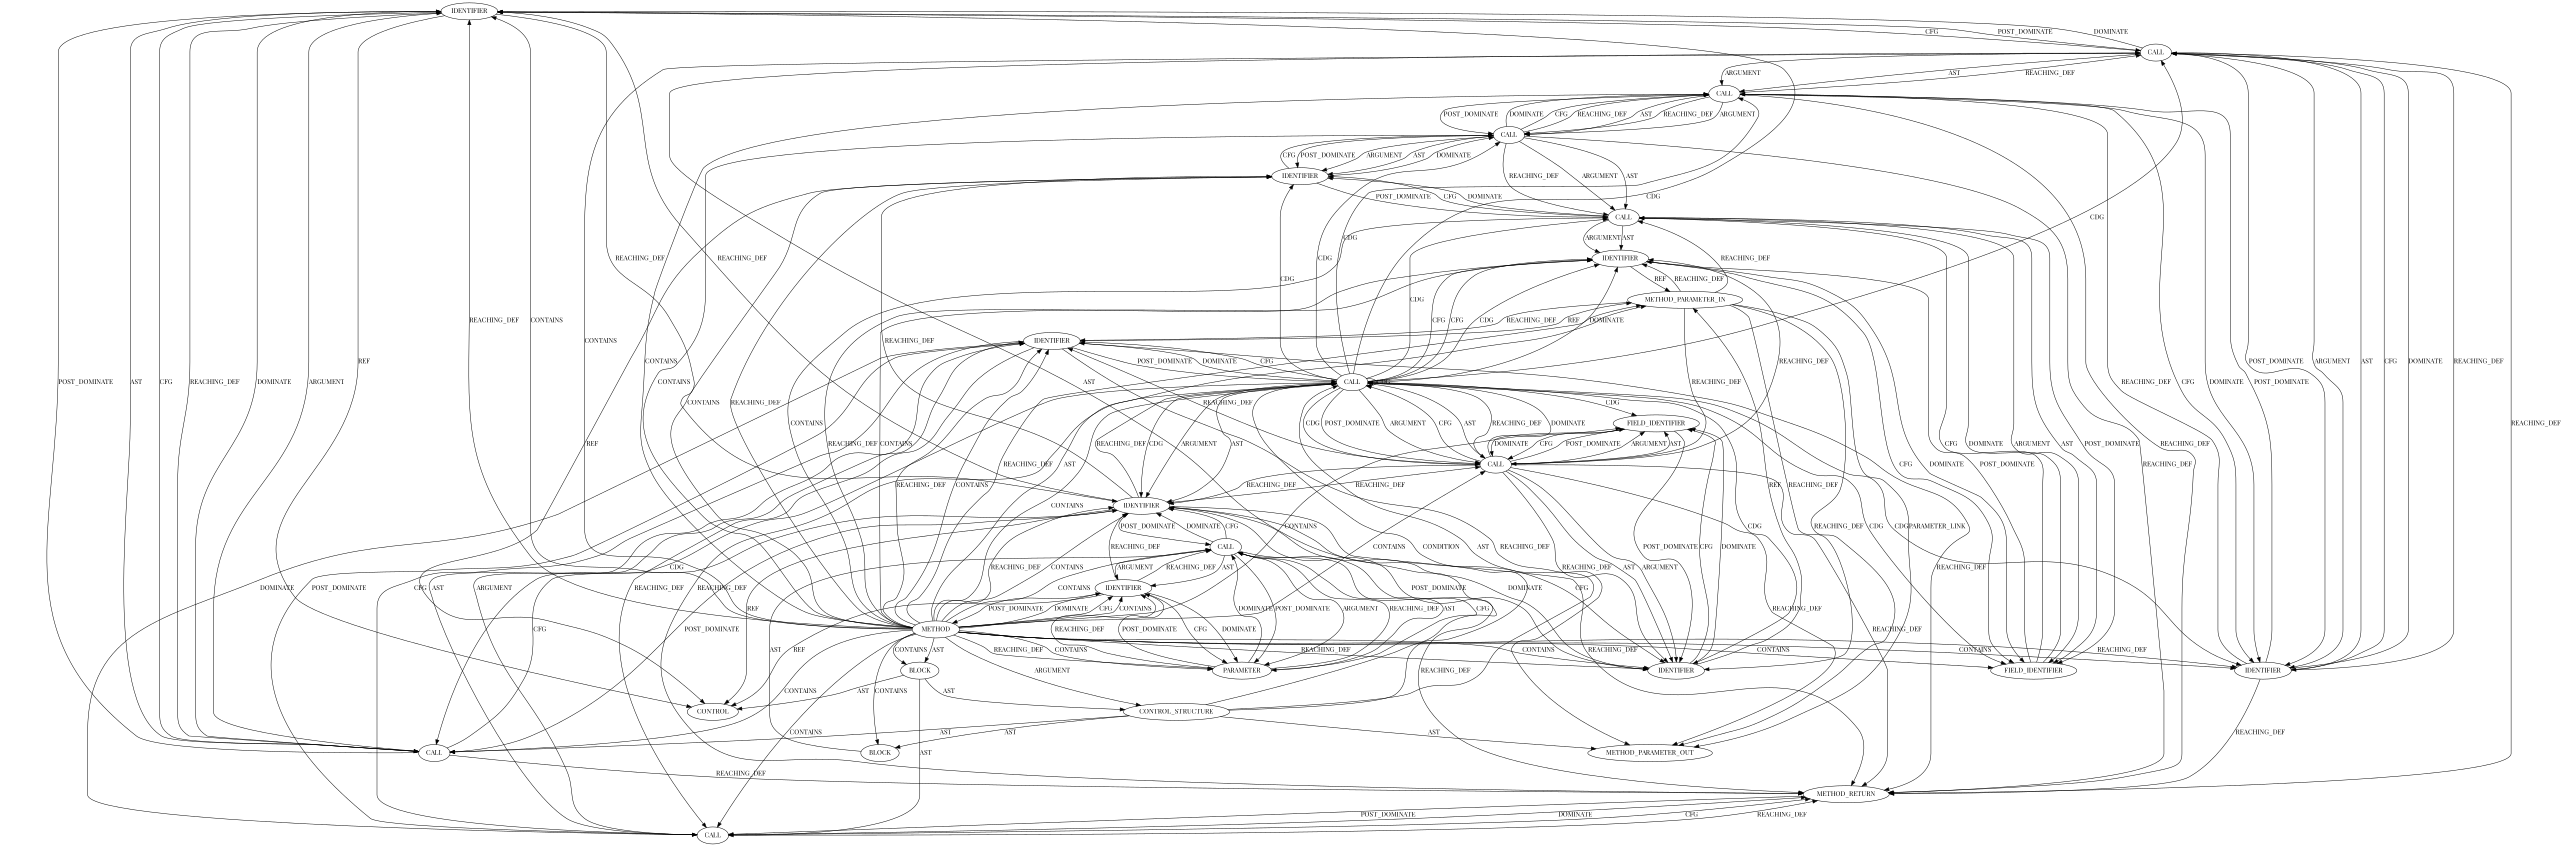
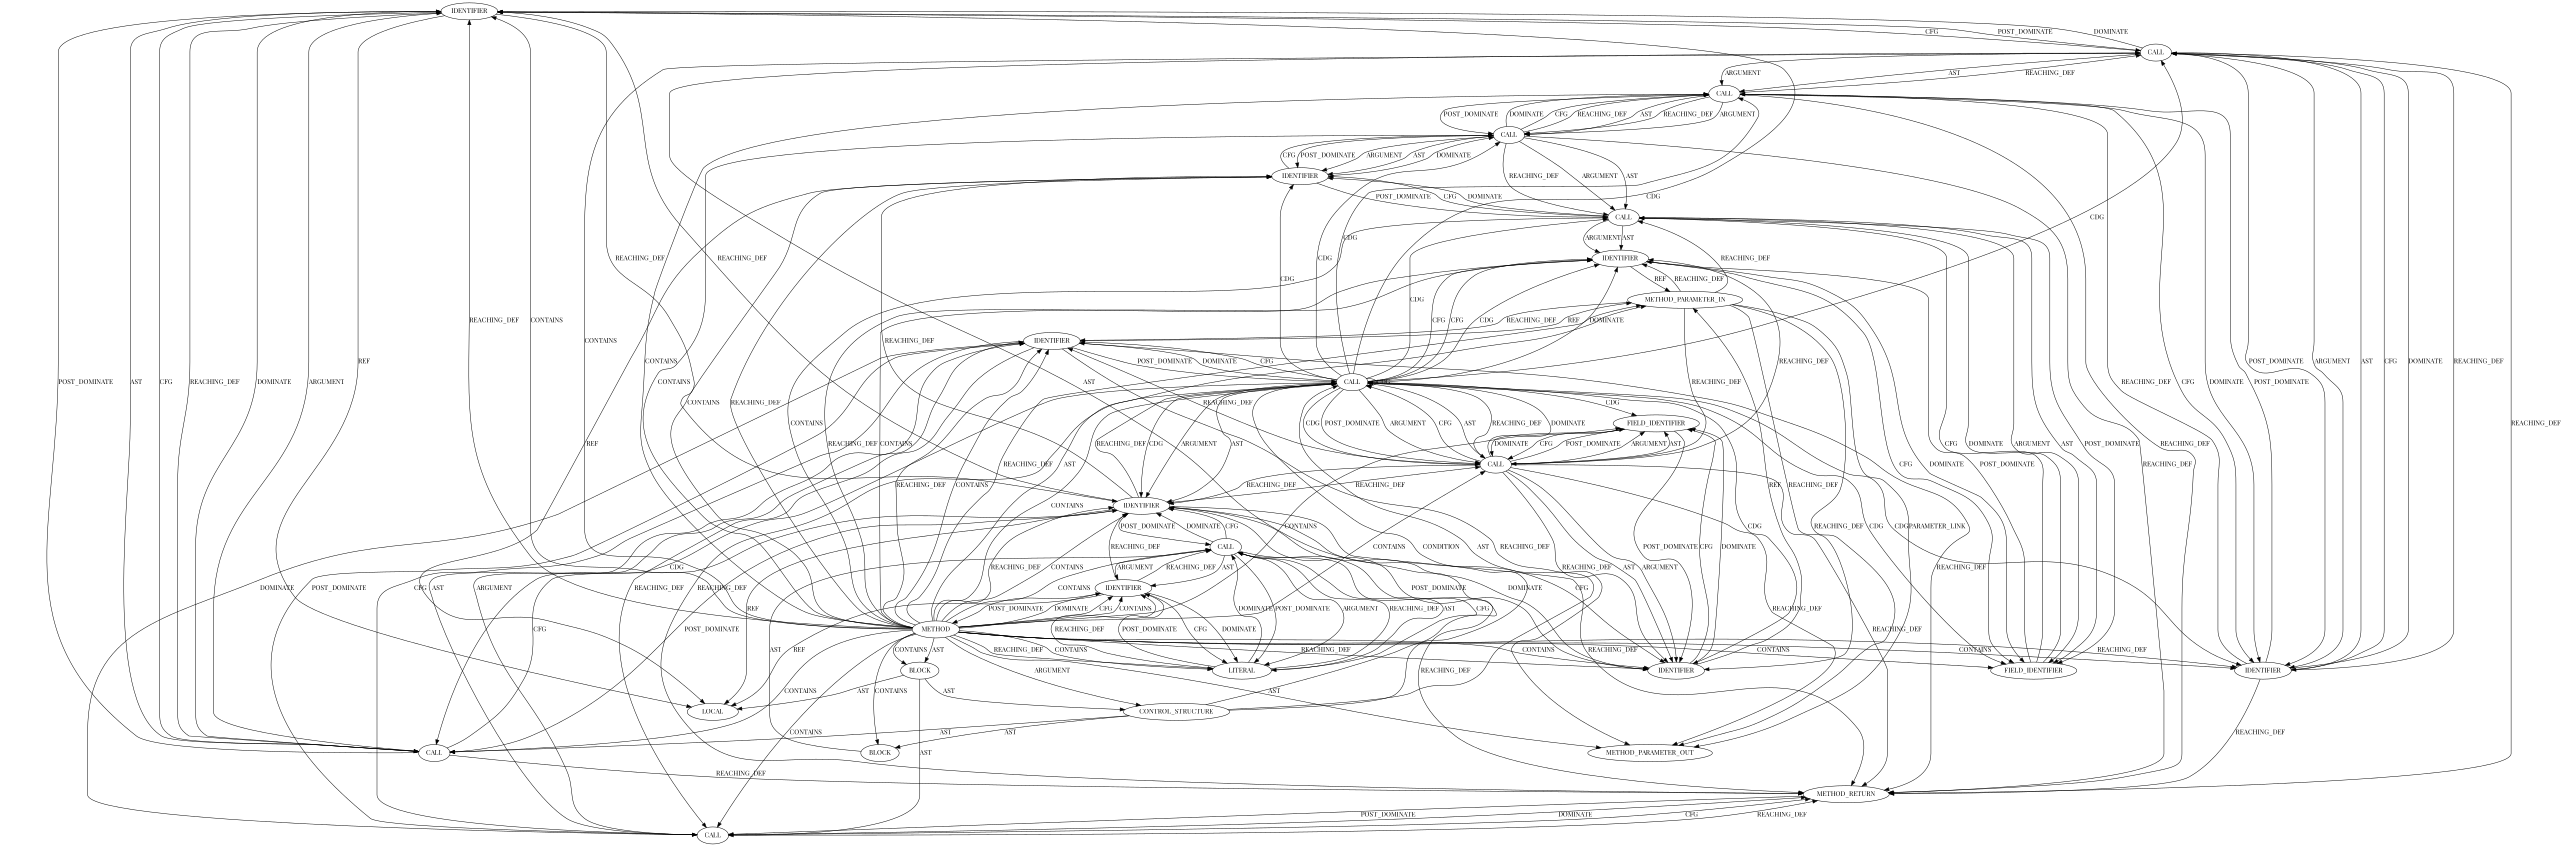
node "PARAMETER": label "PARAMETER" -> "LITERAL"
node "CONTROL": label "CONTROL" -> "LOCAL"
edge "CONTROL_STRUCTURE" -> "METHOD_PARAMETER_OUT": now "METHOD" -> "METHOD_PARAMETER_OUT"
